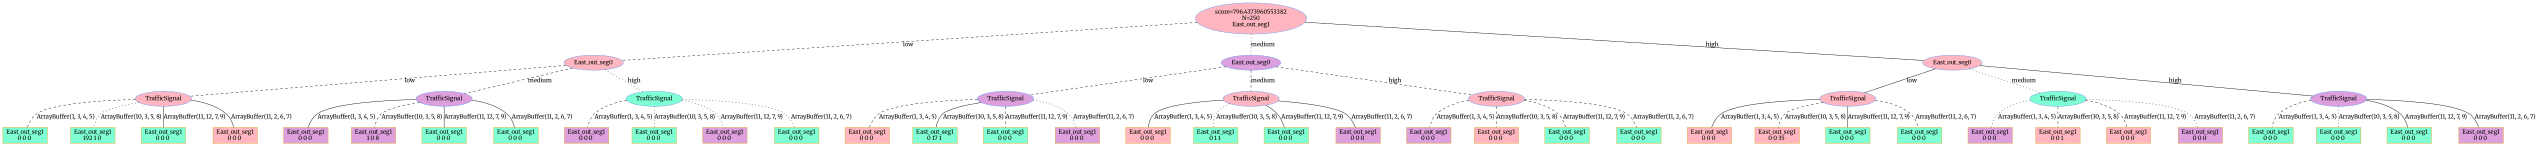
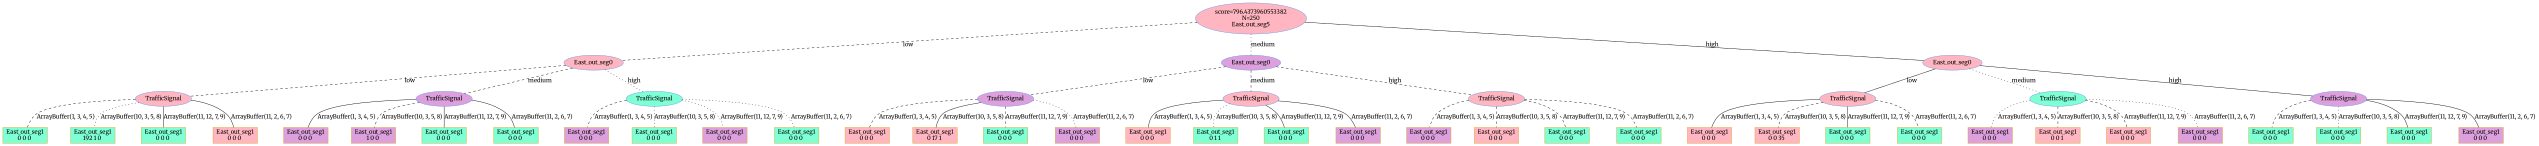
node "score=796.4373960553382 N=250 East_out_seg1": label "score=796.4373960553382 N=250 East_out_seg1" -> "score=796.4373960553382 N=250 East_out_seg5"
node "East_out_seg1 1 0 8": label "East_out_seg1 1 0 8" -> "East_out_seg1 1 0 0"
node "East_out_seg1 0 17 1": fillcolor aquamarine -> lightpink
